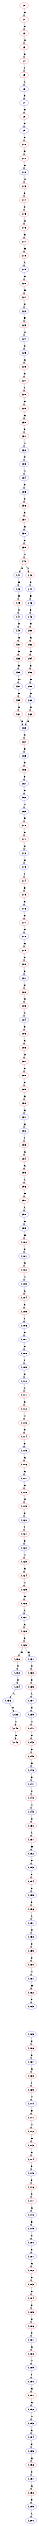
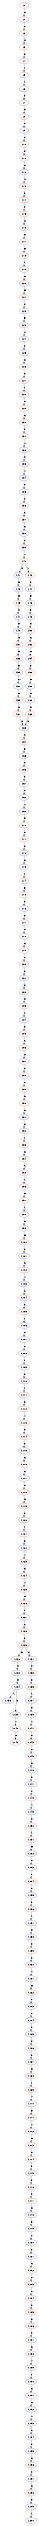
edge "S136" -> "S138": now "S134" -> "S138"
node "S164": added
